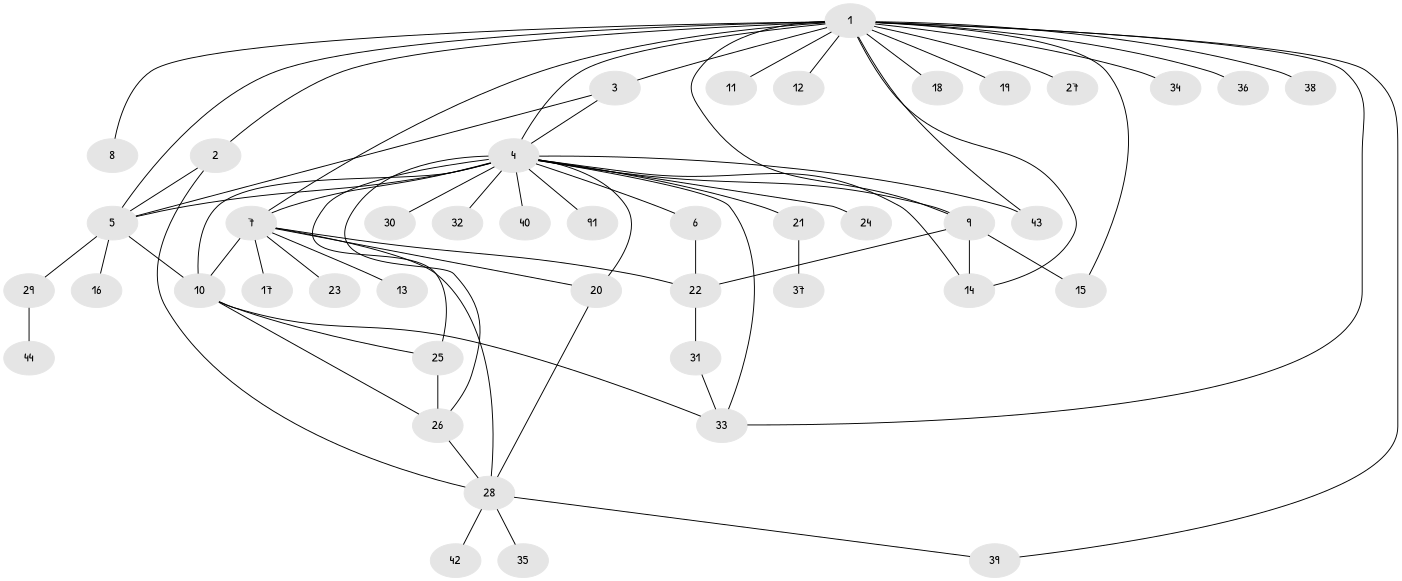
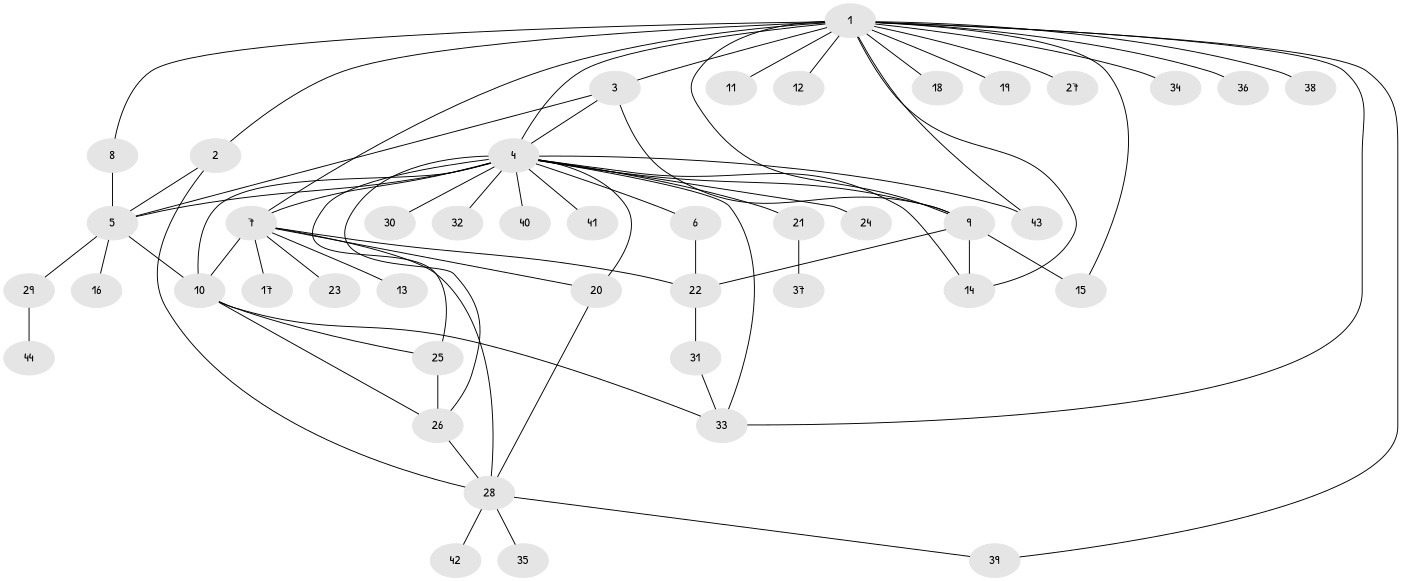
edge "1" -- "5": now "8" -- "5"
edge "3" -- "9": added
node "91": label "91" -> "41"
